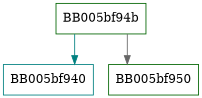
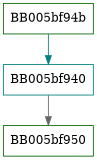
edge "BB005bf94b" -> "BB005bf950": now "BB005bf940" -> "BB005bf950"
